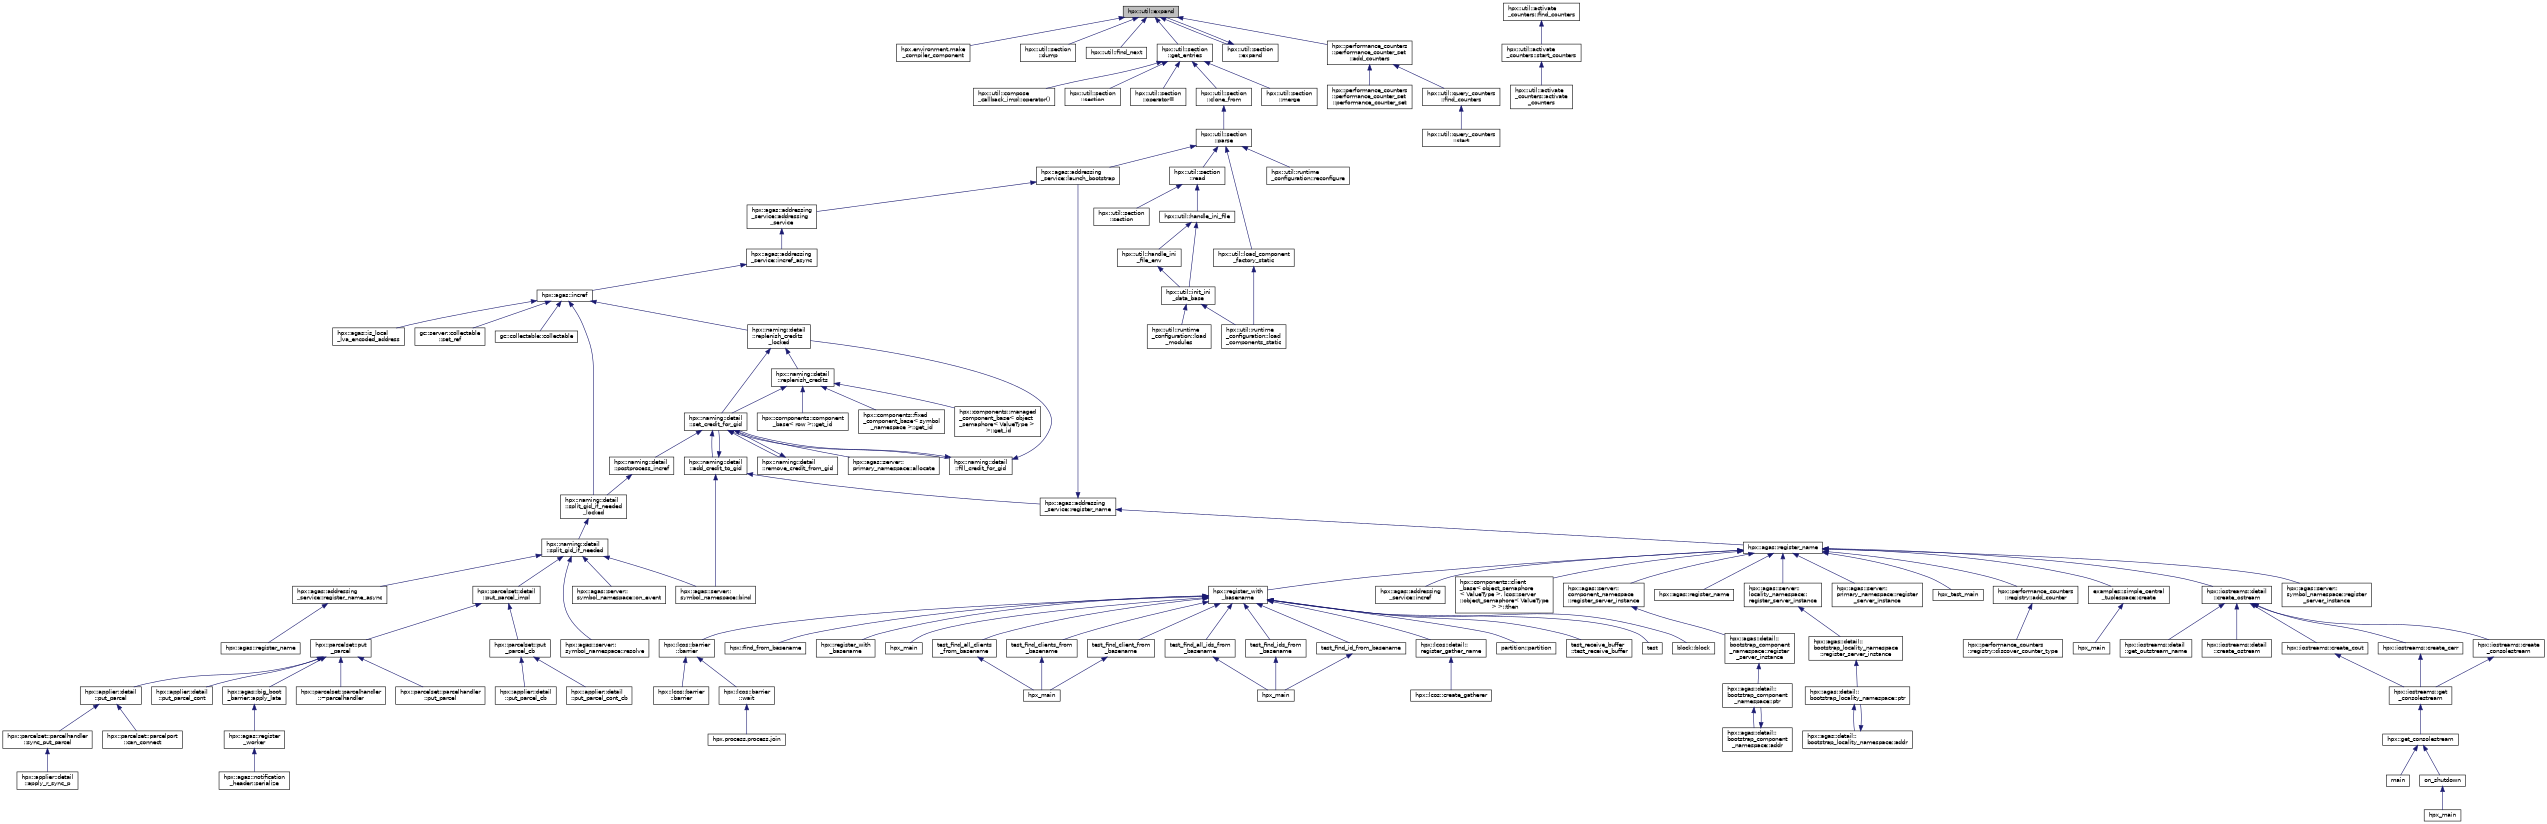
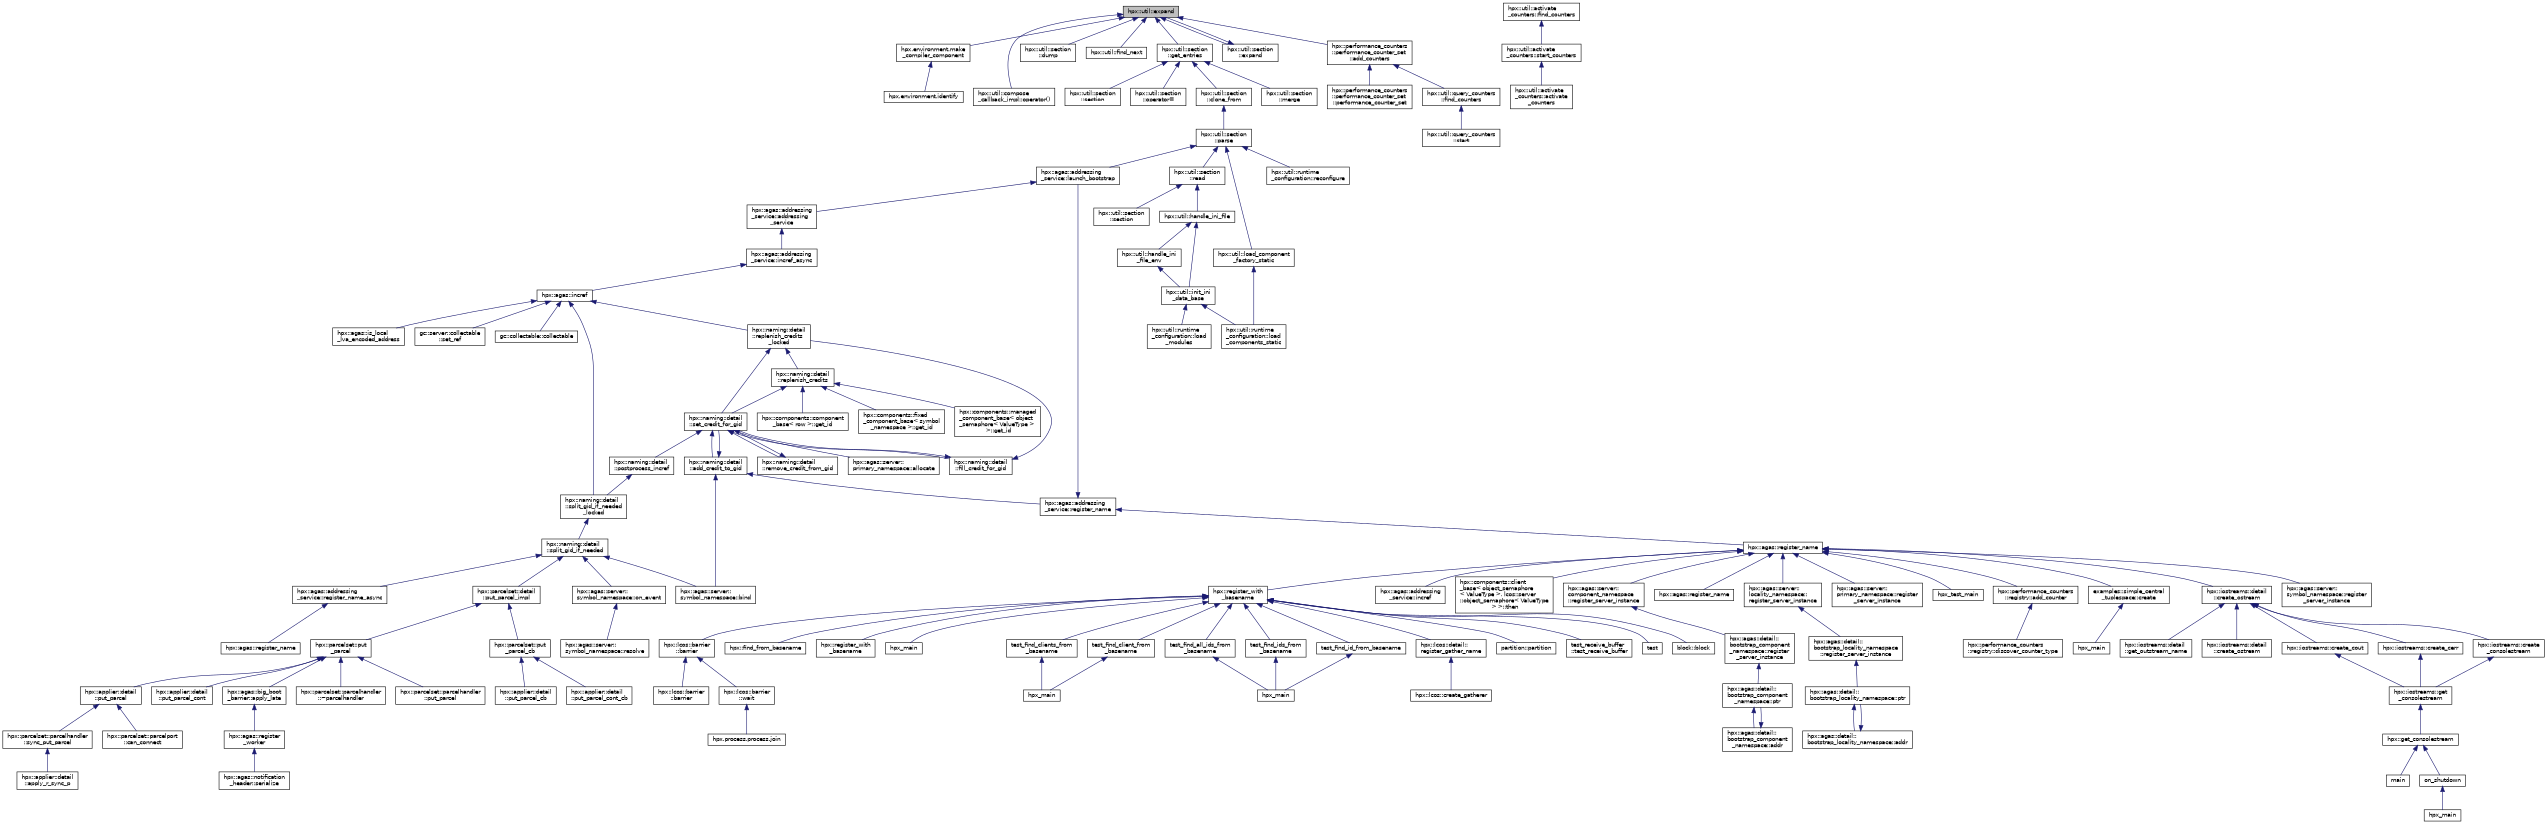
edge "hpx::util::compose _callback_impl::operator()" -> "hpx::util::section ::get_entries": now "hpx::util::compose _callback_impl::operator()" -> "hpx::util::expand"
node "hpx.environment.identify": added
edge "hpx::agas::server:: symbol_namespace::resolve" -> "hpx::naming::detail ::split_gid_if_needed": now "hpx::agas::server:: symbol_namespace::resolve" -> "hpx::agas::server:: symbol_namespace::on_event"
node "test_find_all_clients _from_basename": removed
